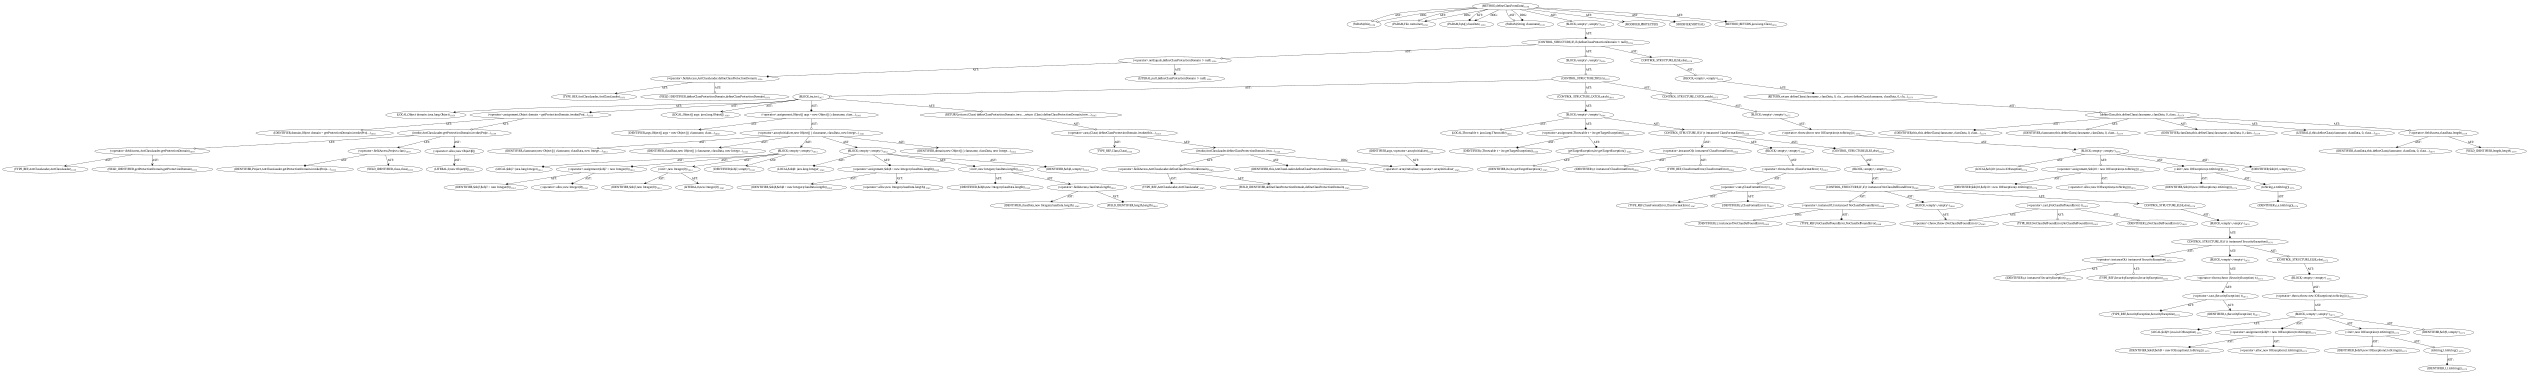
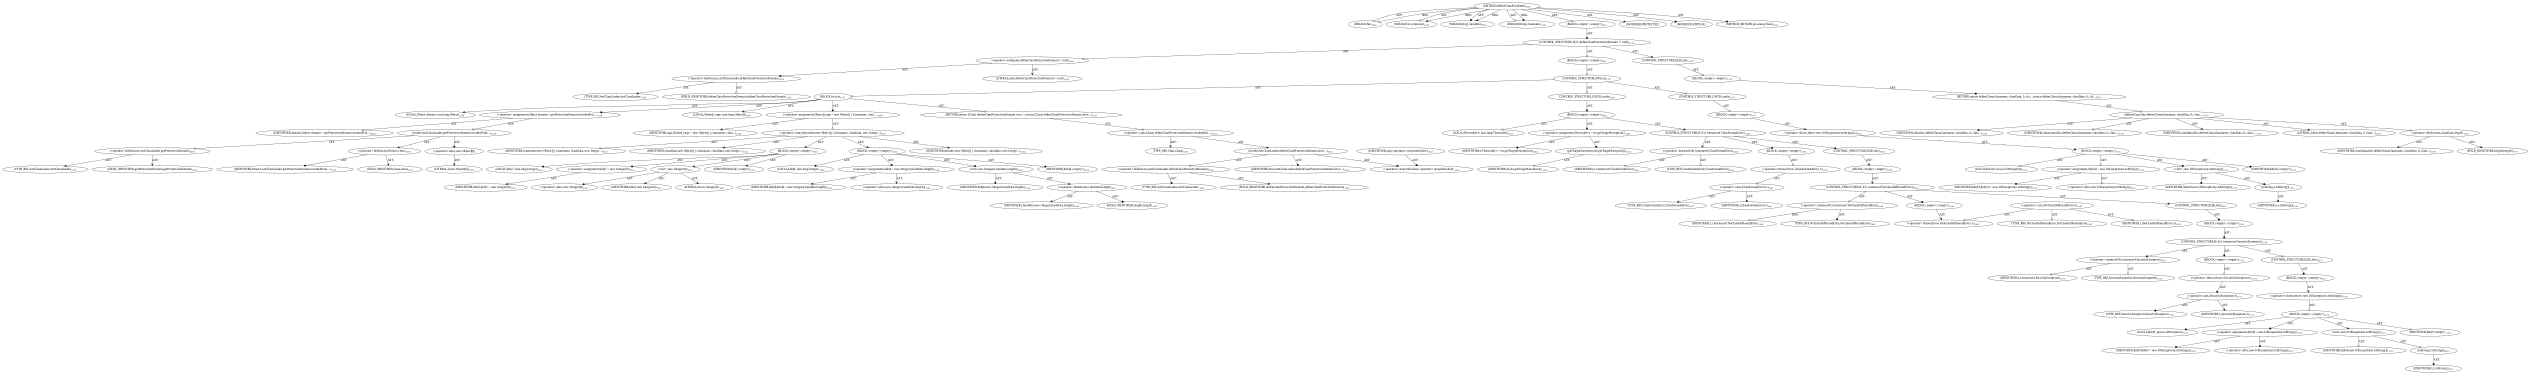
edge "(invoke,AntClassLoader.defineClassProtectionDomain.invo...)" -> "(<operator>.arrayInitializer,<operator>.arrayInitializer)": label "DDG: " -> "AST: "
edge "(<operator>.assignment,$obj7 = new Integer(0))" -> "(<operator>.alloc,new Integer(0))": now "(<init>,new Integer(0))" -> "(<operator>.alloc,new Integer(0))"
